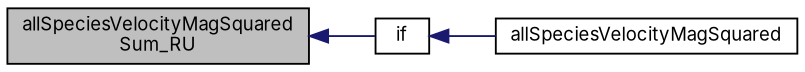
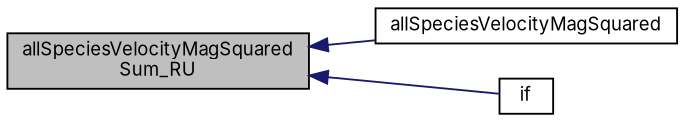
edge "allSpeciesVelocityMagSquared" -> "if": now "allSpeciesVelocityMagSquared" -> "allSpeciesVelocityMagSquared Sum_RU"
